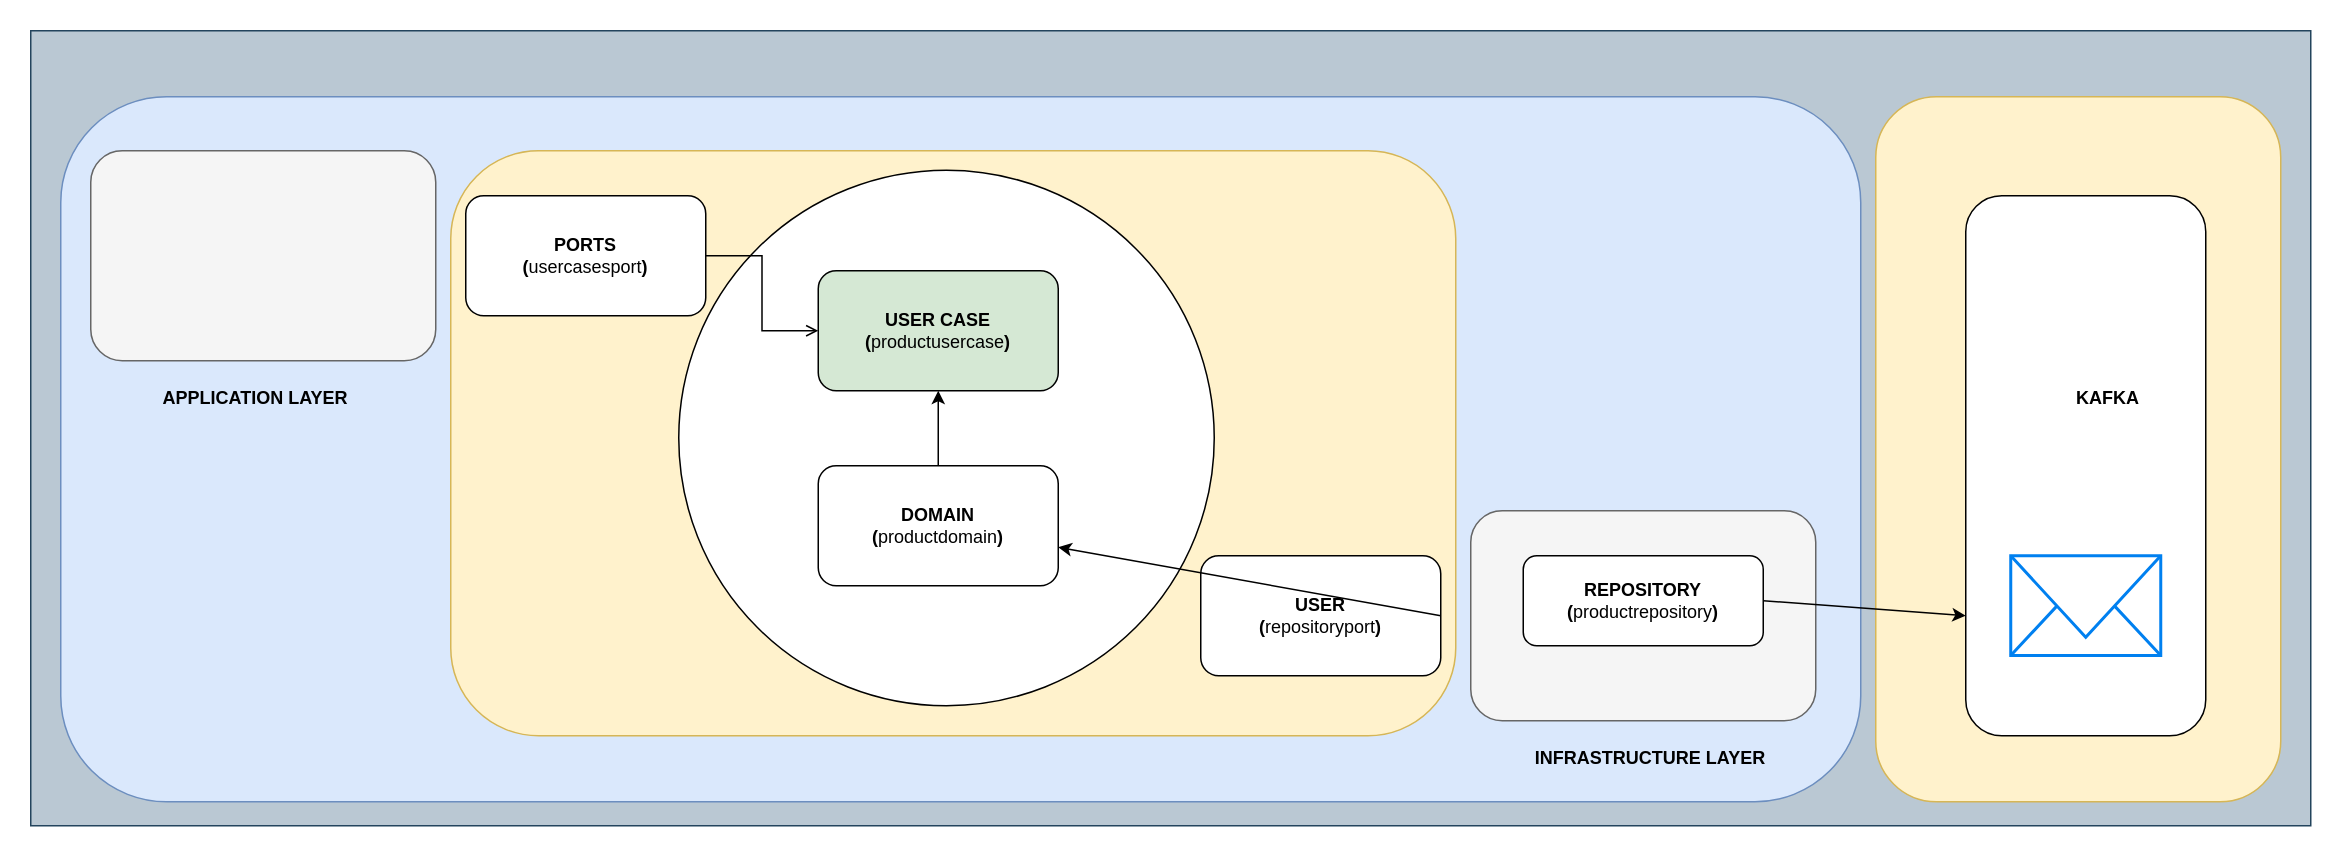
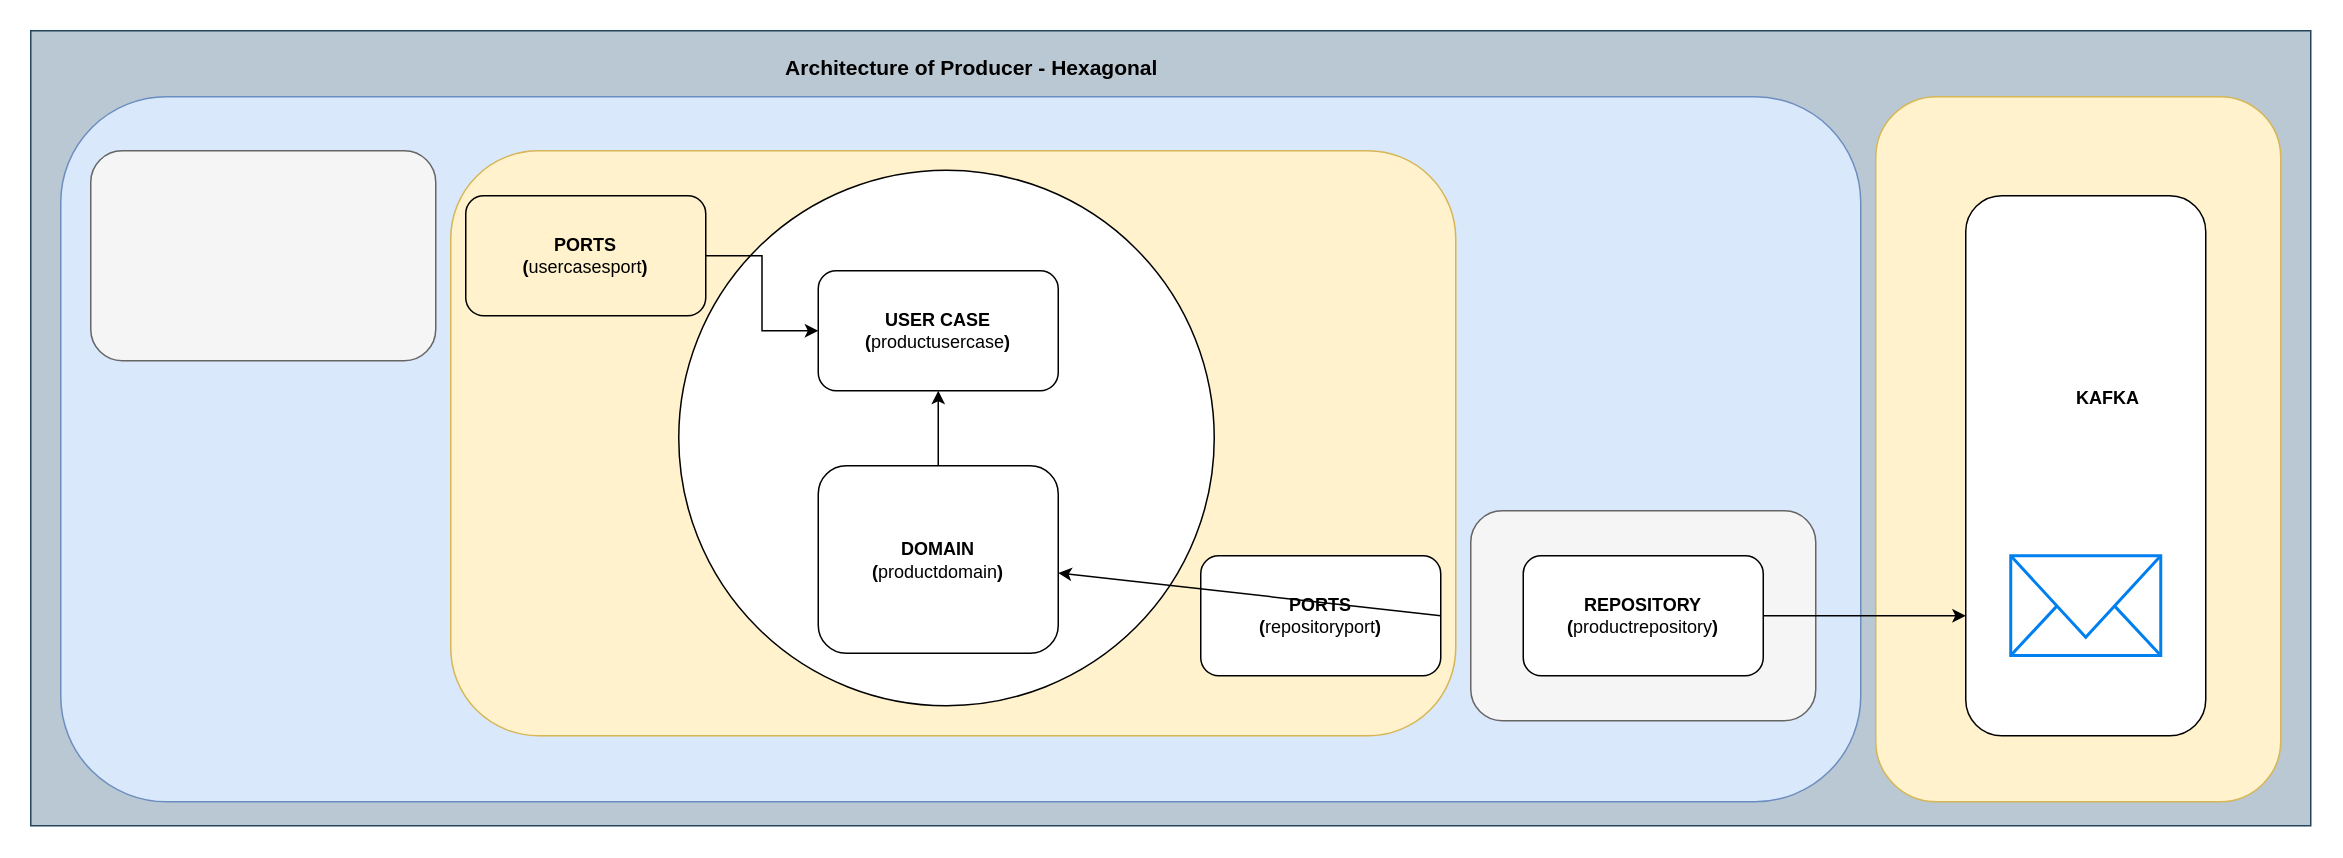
node "Architecture of Producer - Hexagonal": added
node "PORTS (usercasesport)": fillcolor #ffffff -> #fff2cc
edge "PORTS (usercasesport)" -> "USER CASE (productusercase)": arrowhead open -> classic
node "USER CASE (productusercase)": fillcolor #d5e8d4 -> #ffffff
node "APPLICATION LAYER": removed
node "DOMAIN (productdomain)": size 240x120 -> 240x188
node "REPOSITORY (productrepository)": size 240x90 -> 240x120
node "USER (repositoryport)": label "USER (repositoryport)" -> "PORTS (repositoryport)"
node "INFRASTRUCTURE LAYER": removed
